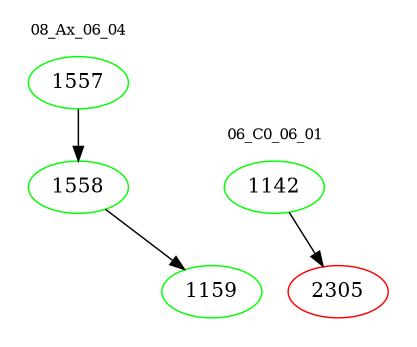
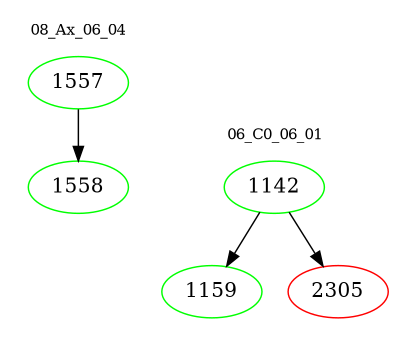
edge "1558" -> "1159": now "1142" -> "1159"
